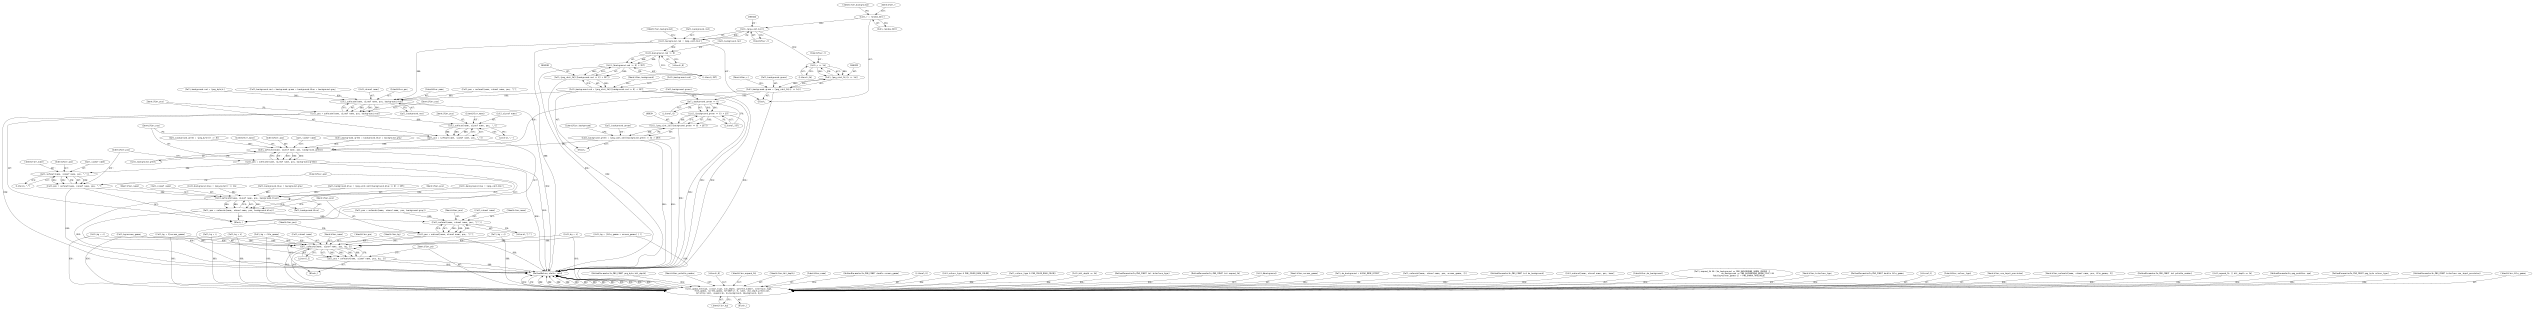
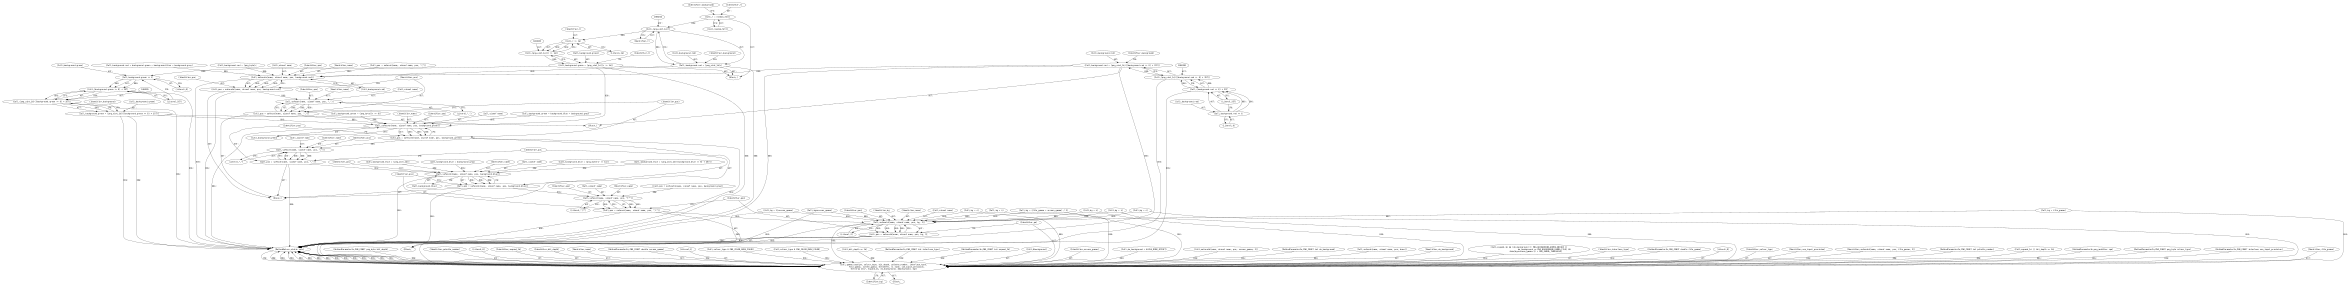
edge "(Call,background.red = (png_uint_16)r)" -> "(Call,background.red >> 8)": removed, label "DDG:"
